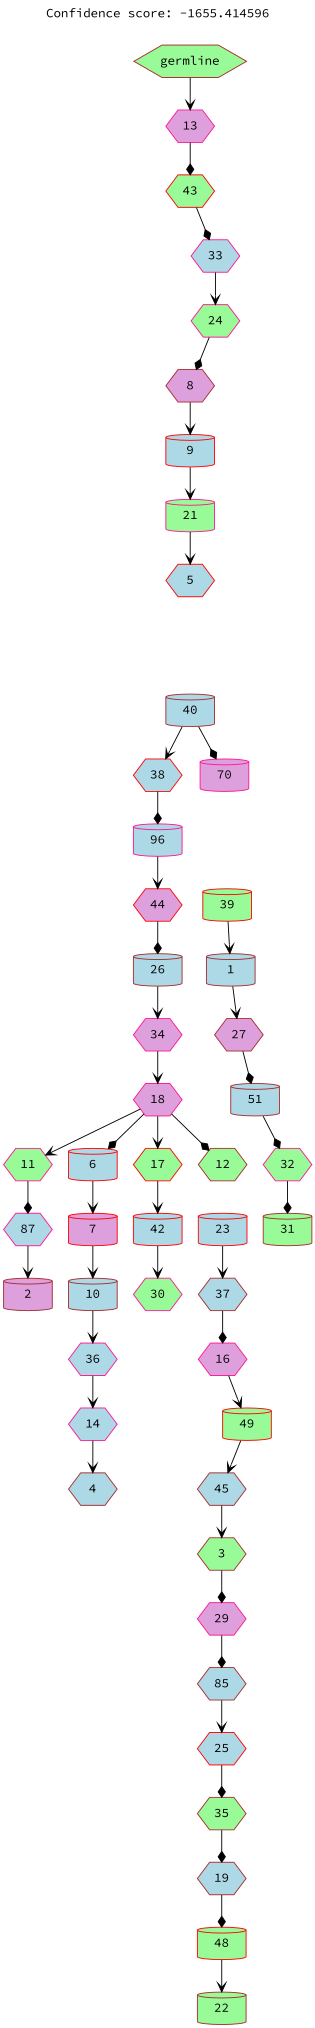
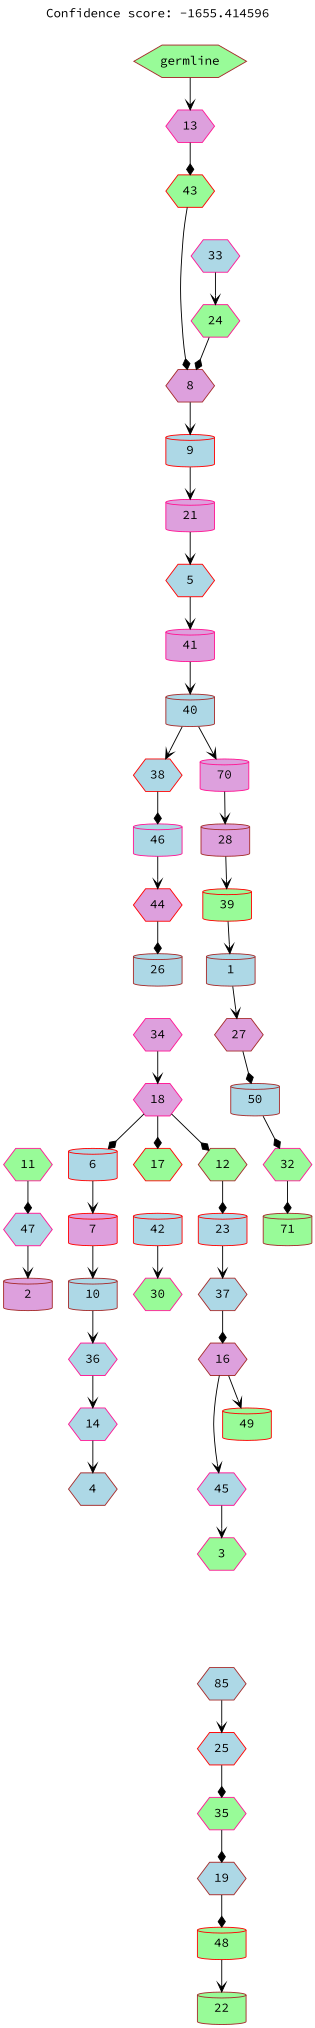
edge "43" -> "33": now "43" -> "8"
node "21": fillcolor palegreen -> plum
node "41": added
edge "40" -> "70": arrowhead diamond -> vee
node "96": label "96" -> "46"
node "28": added
edge "26" -> "34": removed
node "51": label "51" -> "50"
edge "18" -> "17": arrowhead vee -> diamond
edge "18" -> "11": removed
edge "12" -> "23": added
edge "17" -> "42": removed
node "87": label "87" -> "47"
node "31": label "31" -> "71"
node "16": color deeppink -> brown
edge "49" -> "45": now "16" -> "45"
node "45": color brown -> deeppink
node "3": color brown -> deeppink
node "29": removed
node "35": color brown -> deeppink
